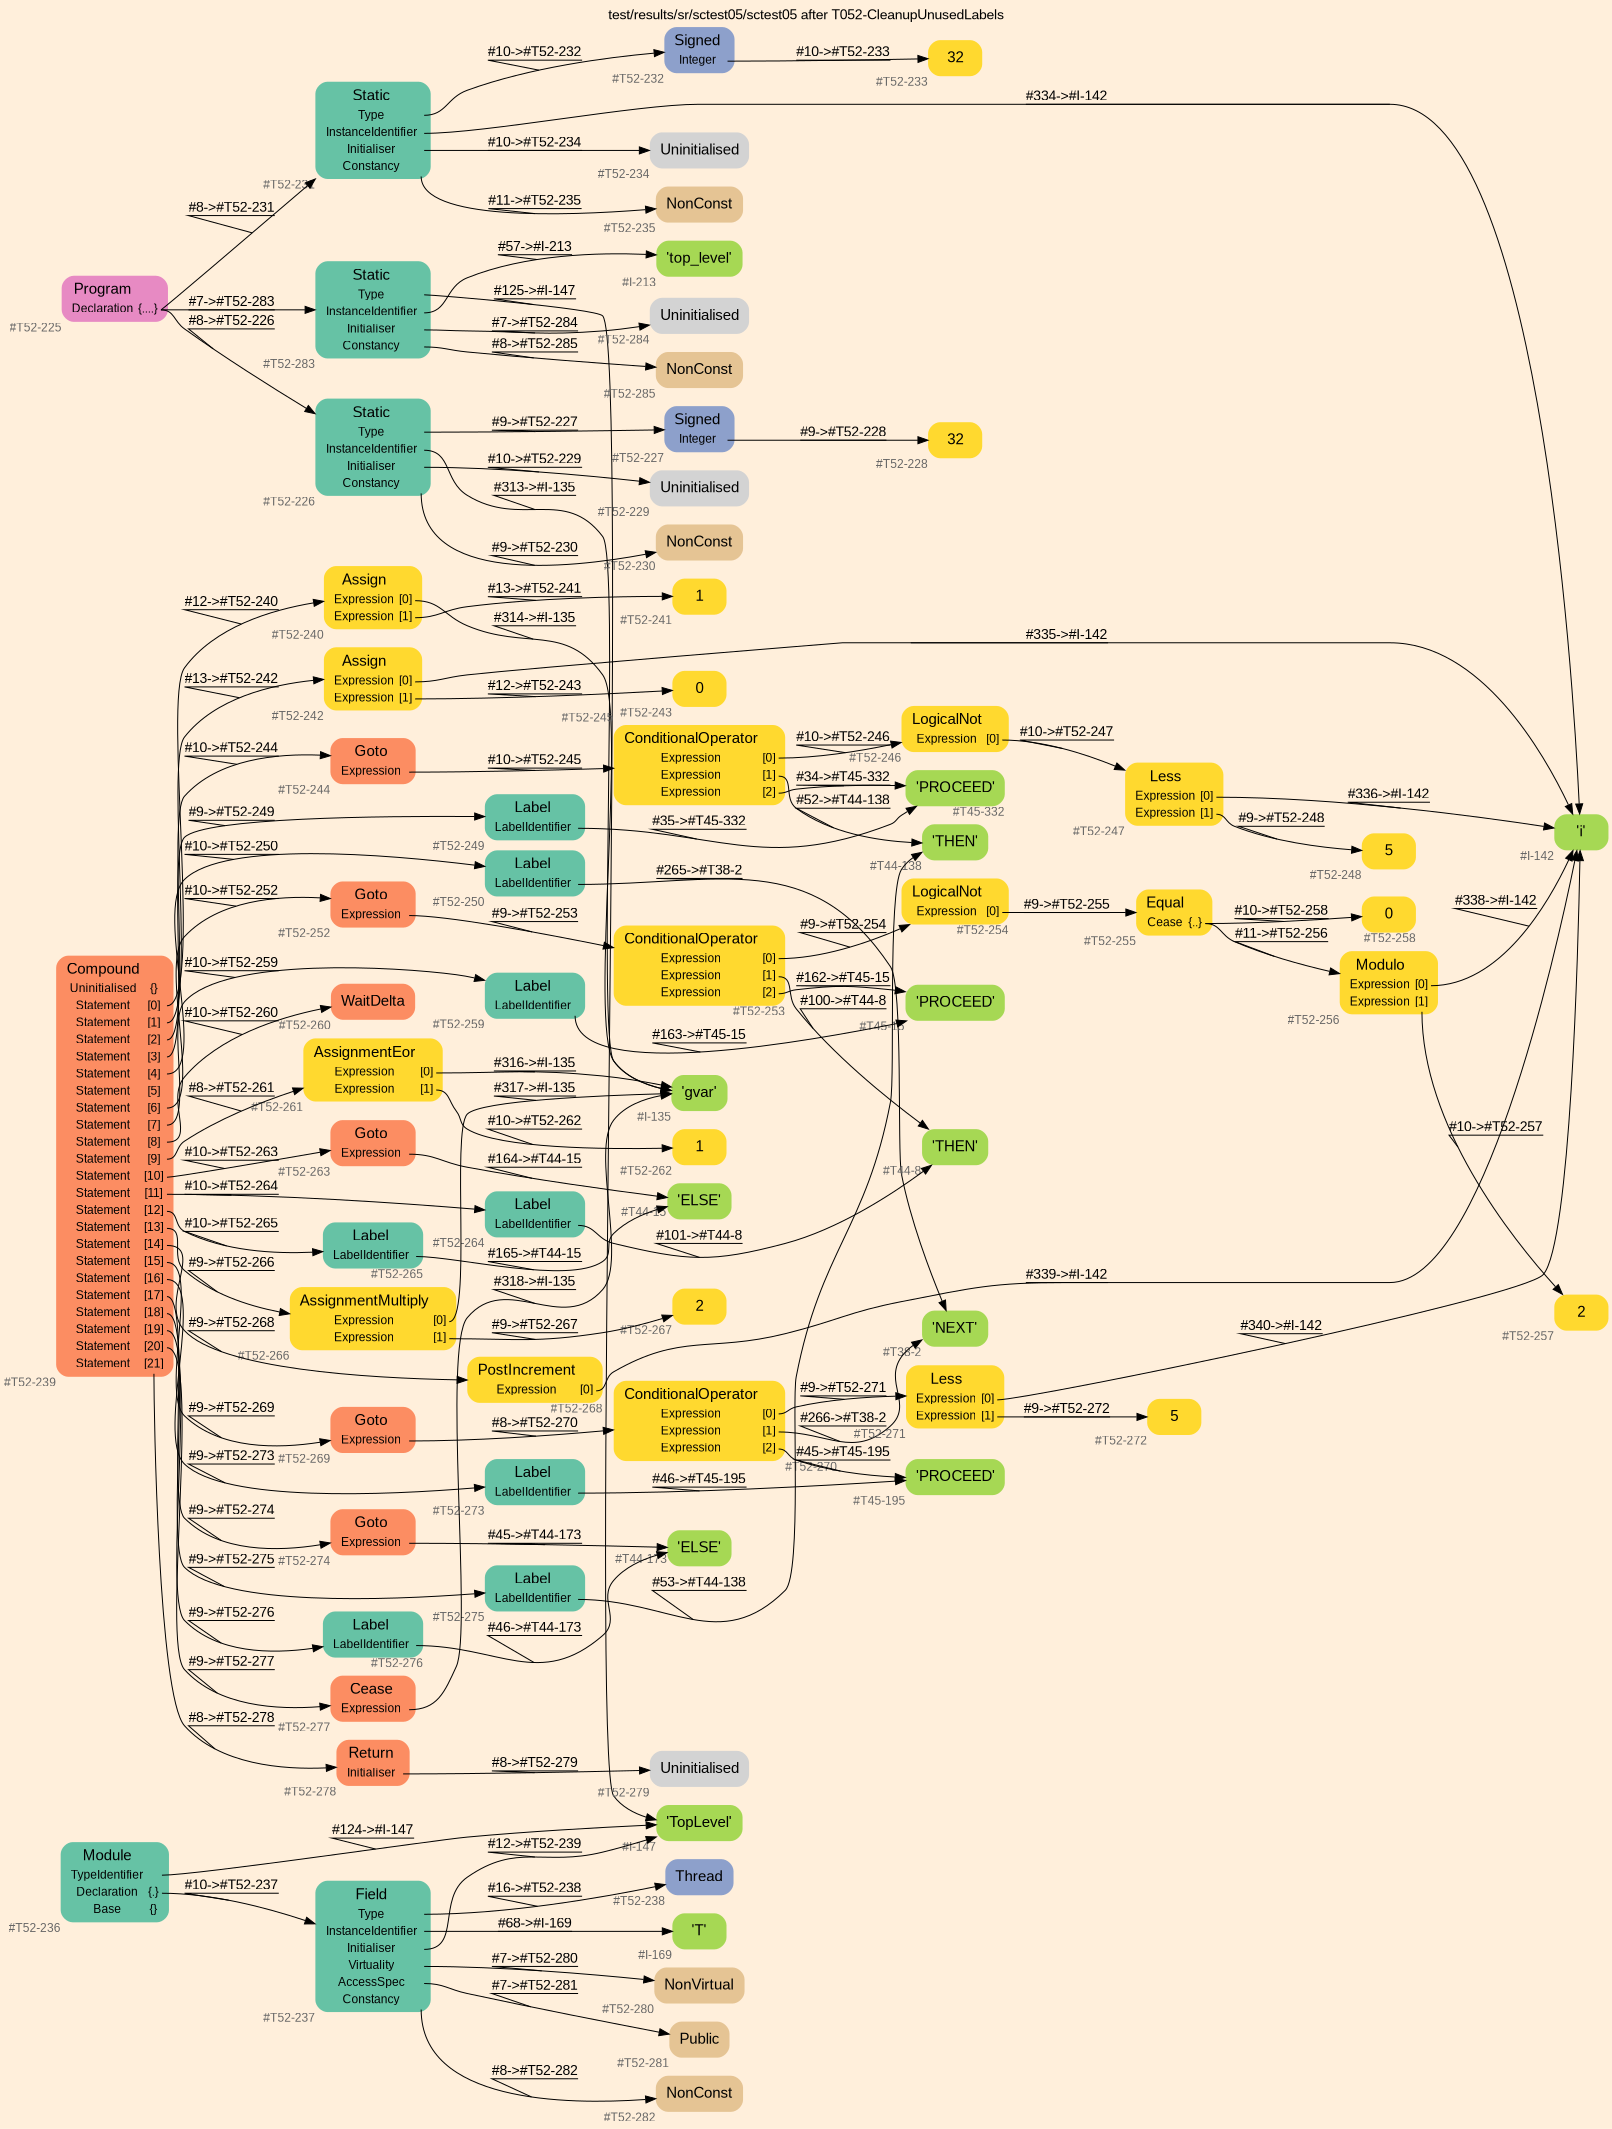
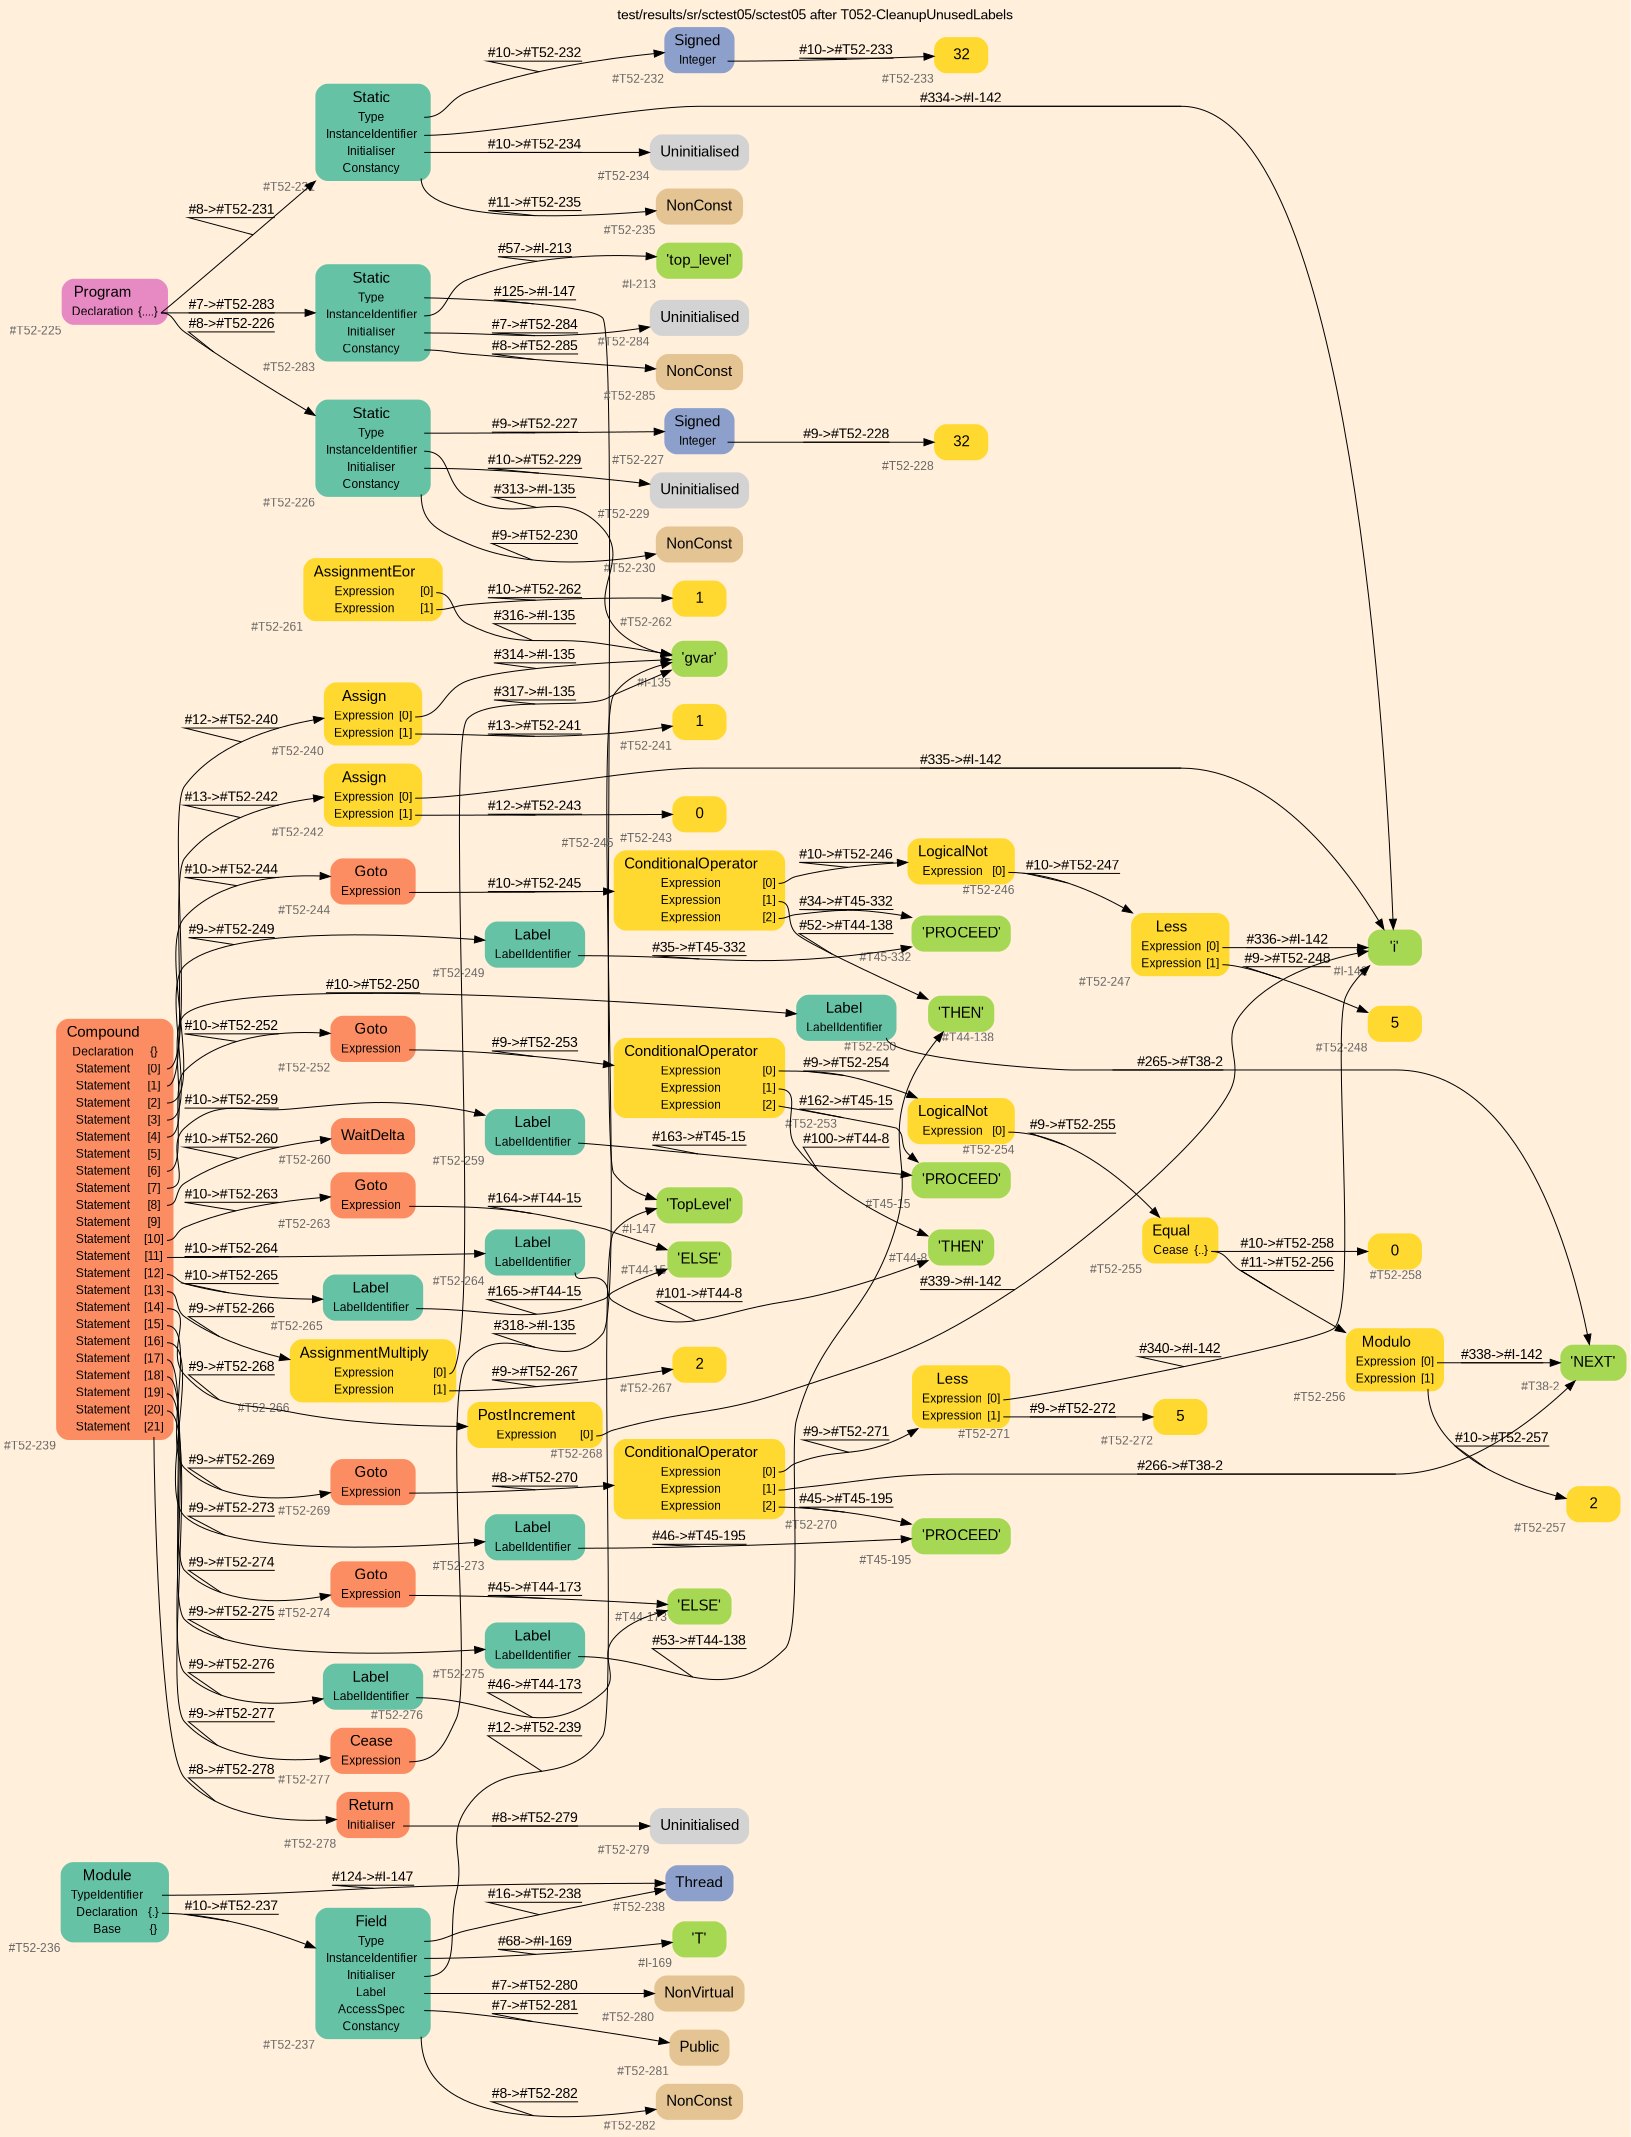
edge "Modulo" -> "'i'": now "Modulo" -> "'NEXT'"
node "Compound": text "Uninitialised" -> "Declaration"
edge "Compound" -> "AssignmentEor": removed, label "#8->#T52-261"
edge "Module" -> "'TopLevel'": now "Module" -> "Thread"
node "Field": text "Virtuality" -> "Label"
